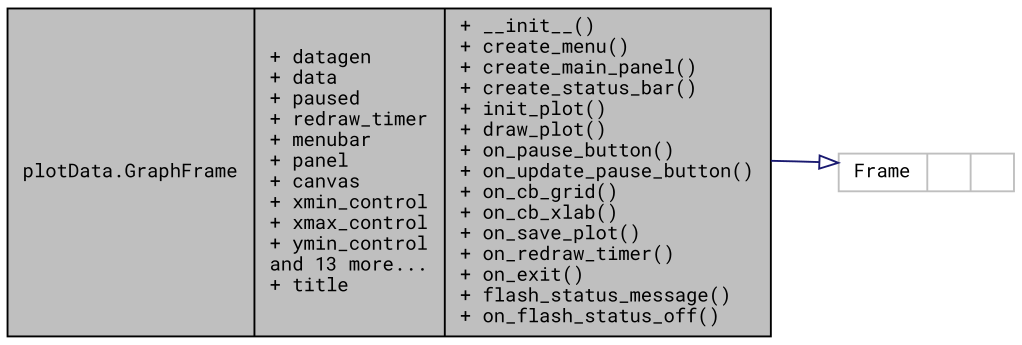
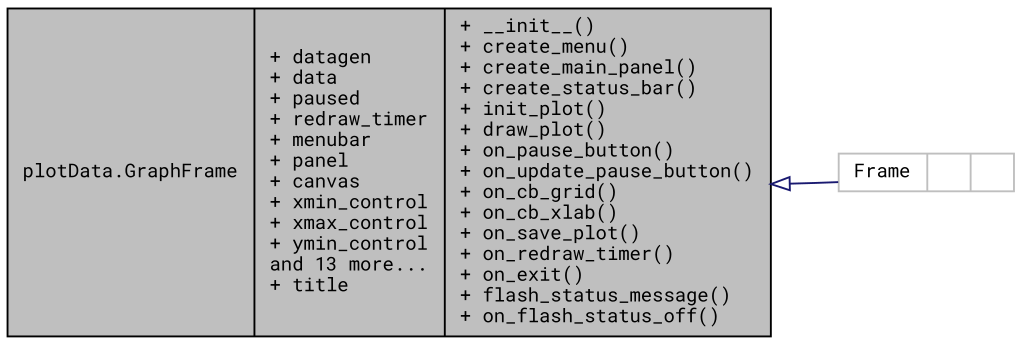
edge "plotData.GraphFrame" -> "Frame": reversed
